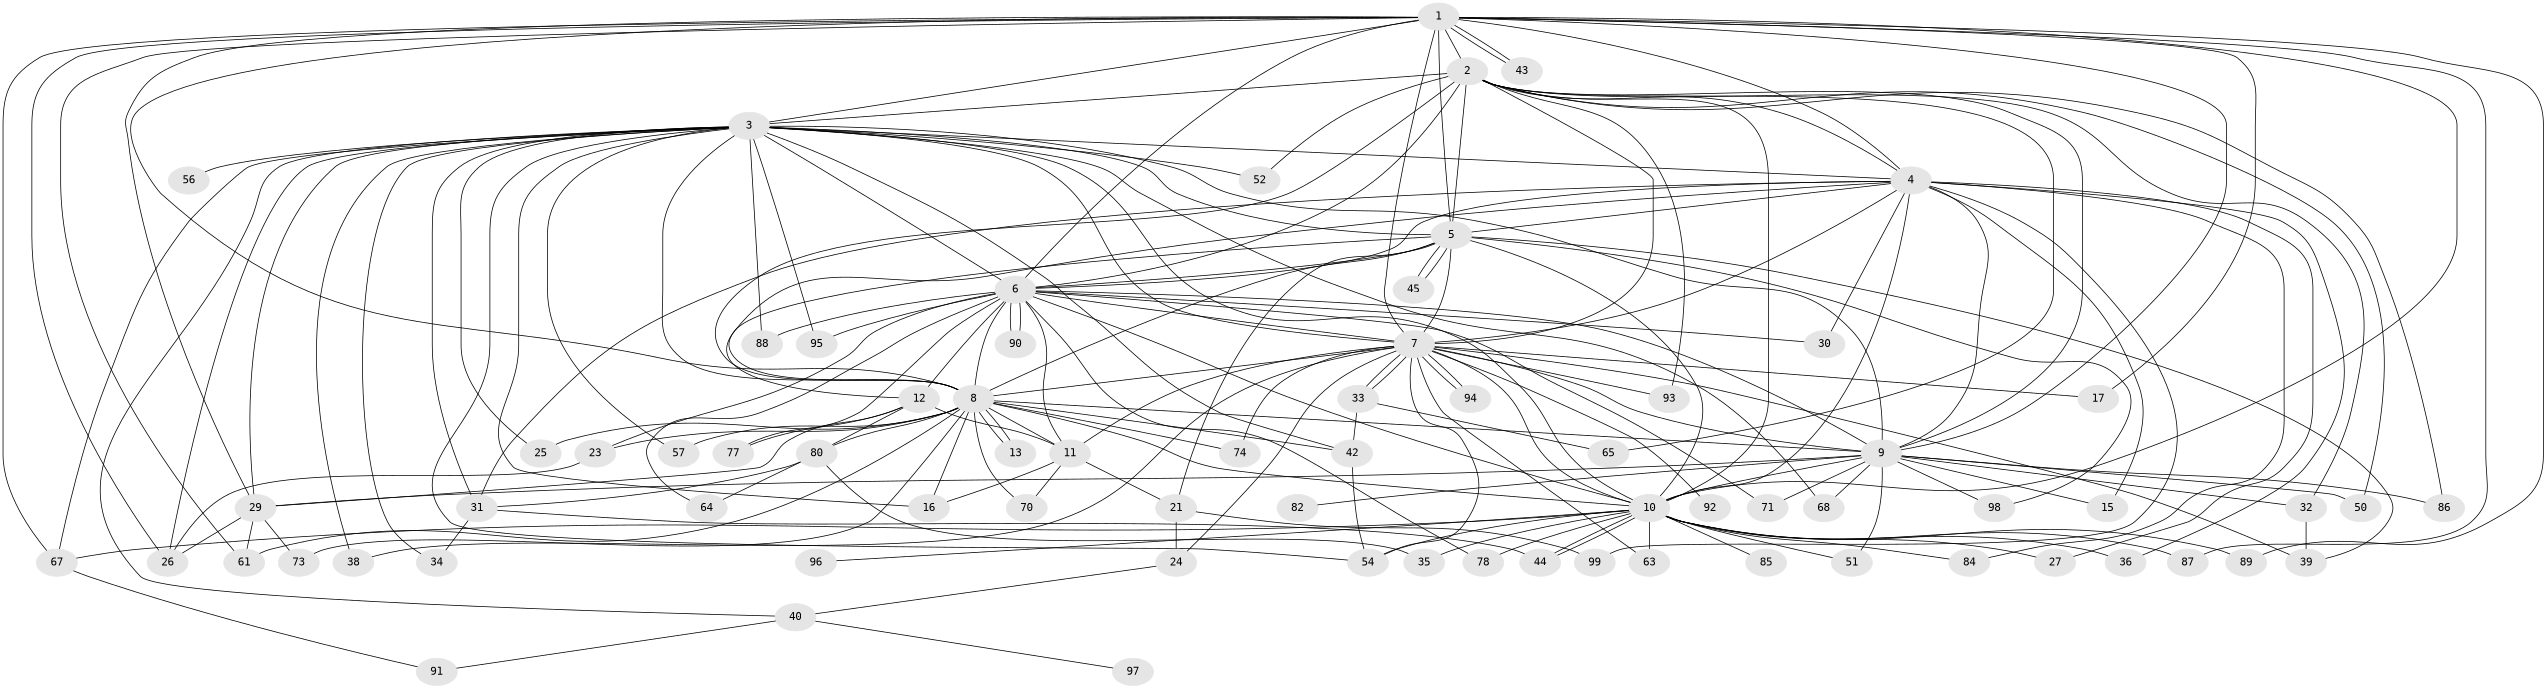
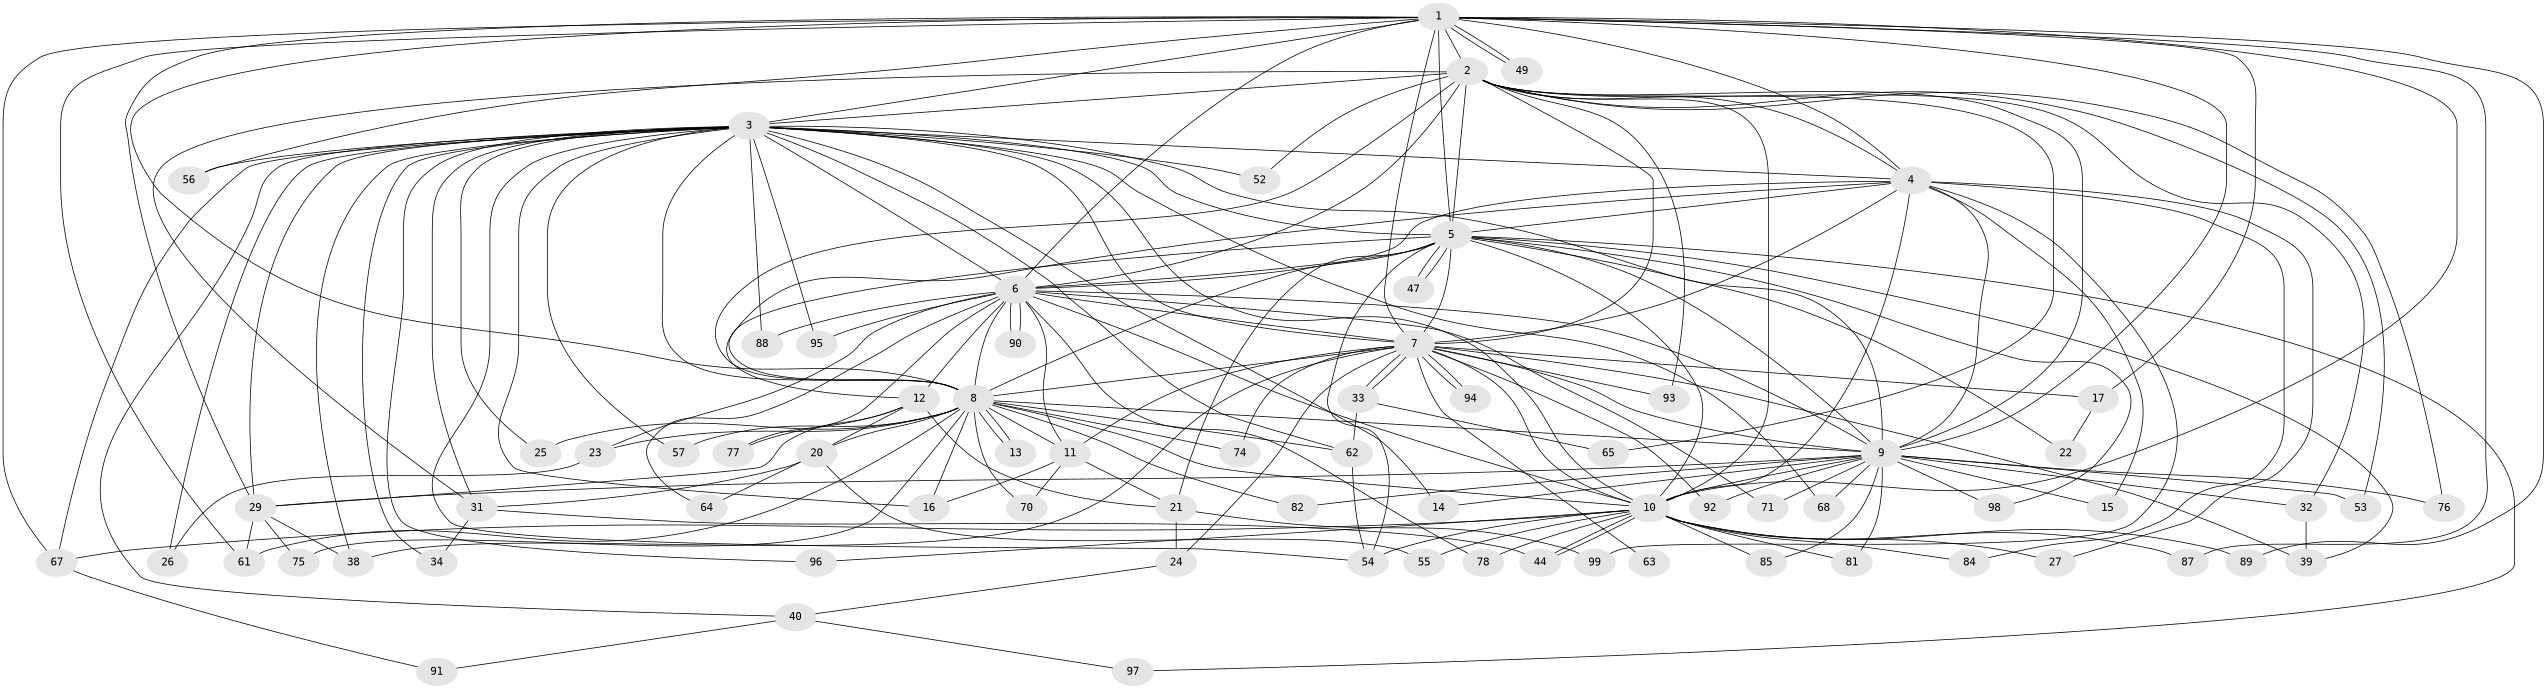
edge "1" -- "26": now "1" -- "56"
node "43": label "43" -> "49"
edge "4" -- "31": now "2" -- "31"
node "45": label "45" -> "47"
edge "5" -- "9": added
node "30": removed
edge "3" -- "96": added
edge "12" -- "11": now "12" -- "21"
node "80": label "80" -> "20"
node "42": label "42" -> "62"
node "22": added
edge "8" -- "82": added
edge "7" -- "54": now "5" -- "54"
edge "9" -- "92": added
node "14": added
node "50": label "50" -> "53"
node "86": label "86" -> "76"
edge "9" -- "85": added
edge "29" -- "26": now "29" -- "38"
edge "10" -- "63": removed
node "73": label "73" -> "75"
node "35": label "35" -> "55"
node "51": label "51" -> "81"
node "36": removed
edge "5" -- "97": added
